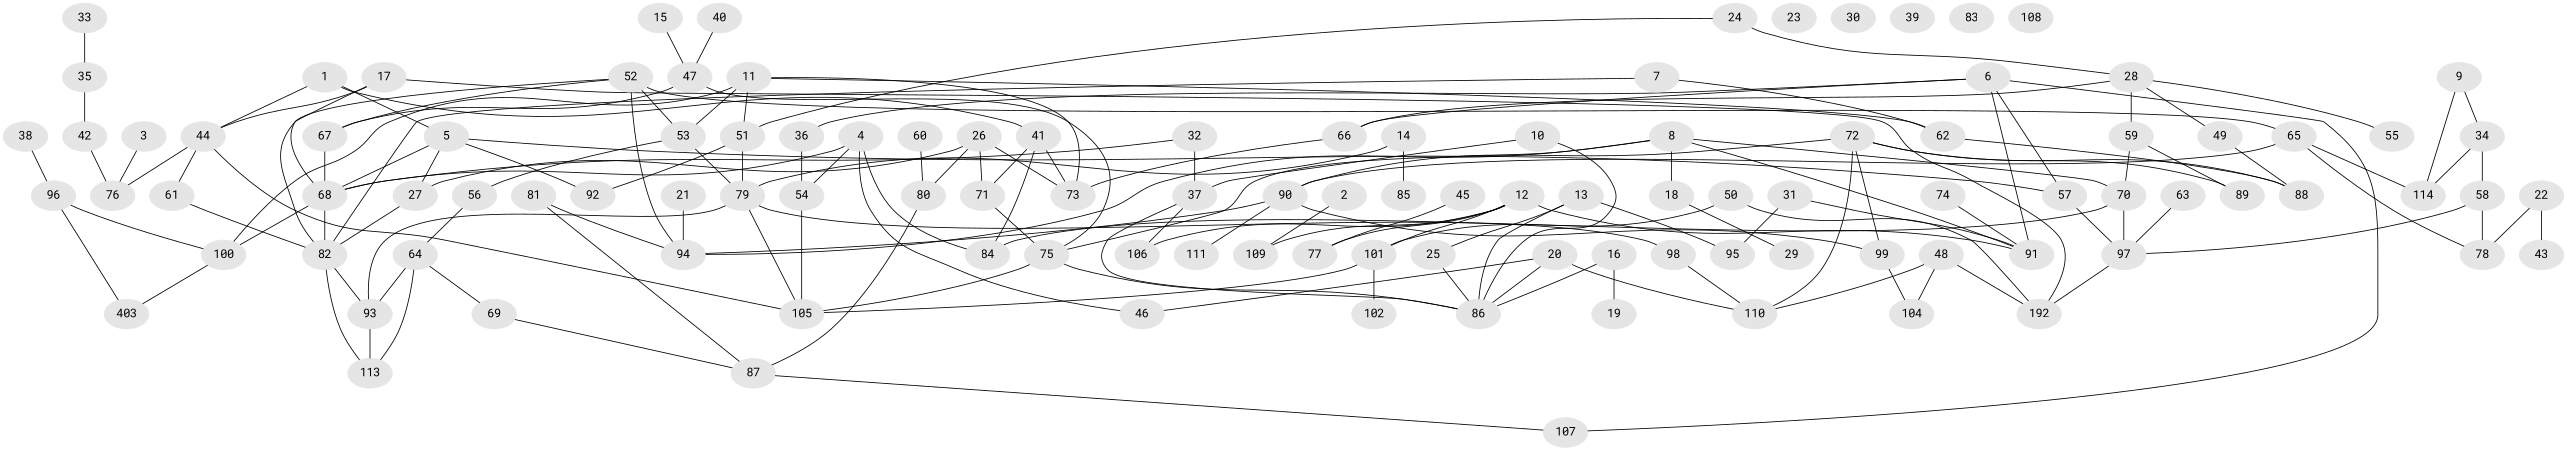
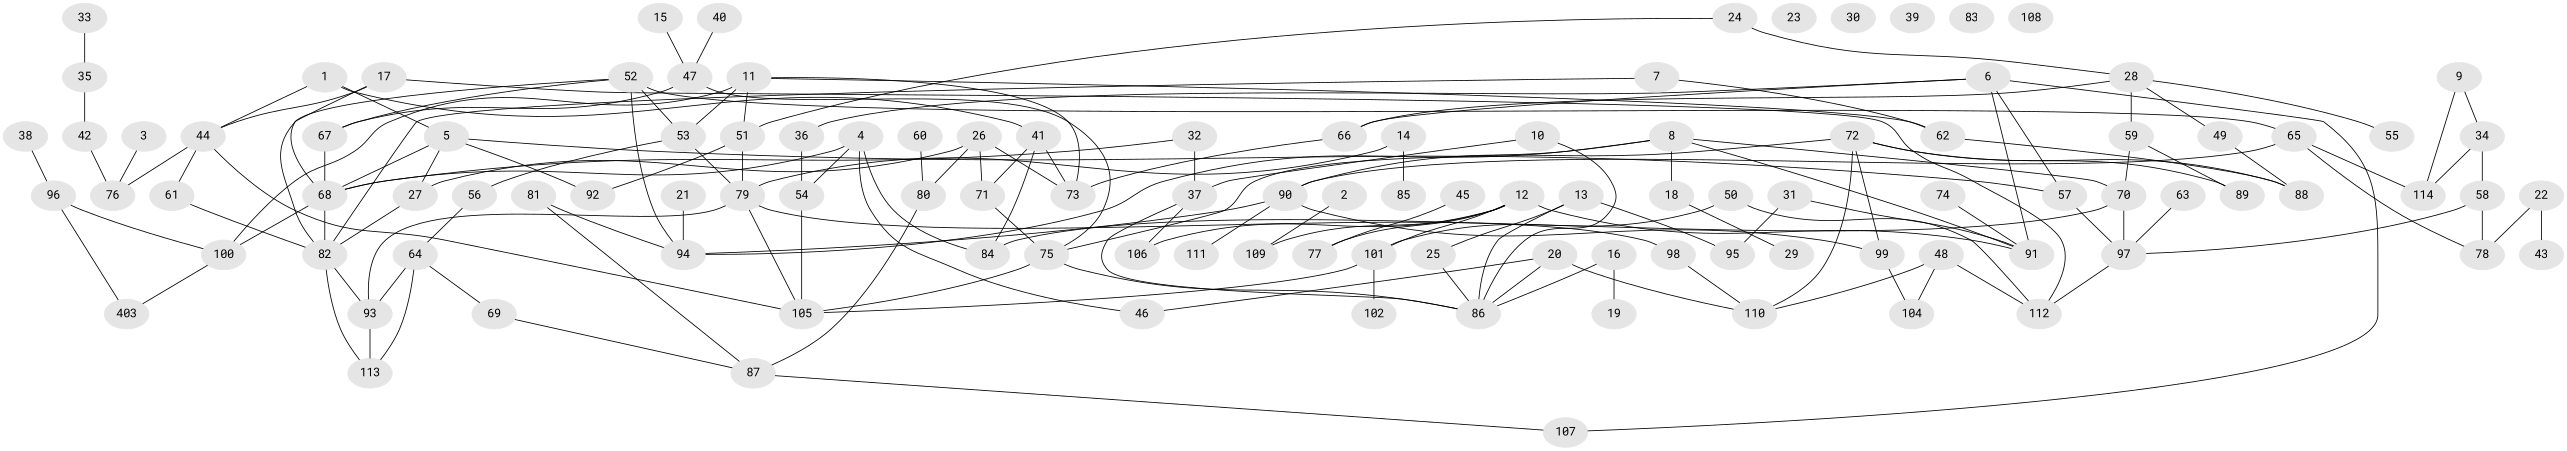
node "192": label "192" -> "112"
